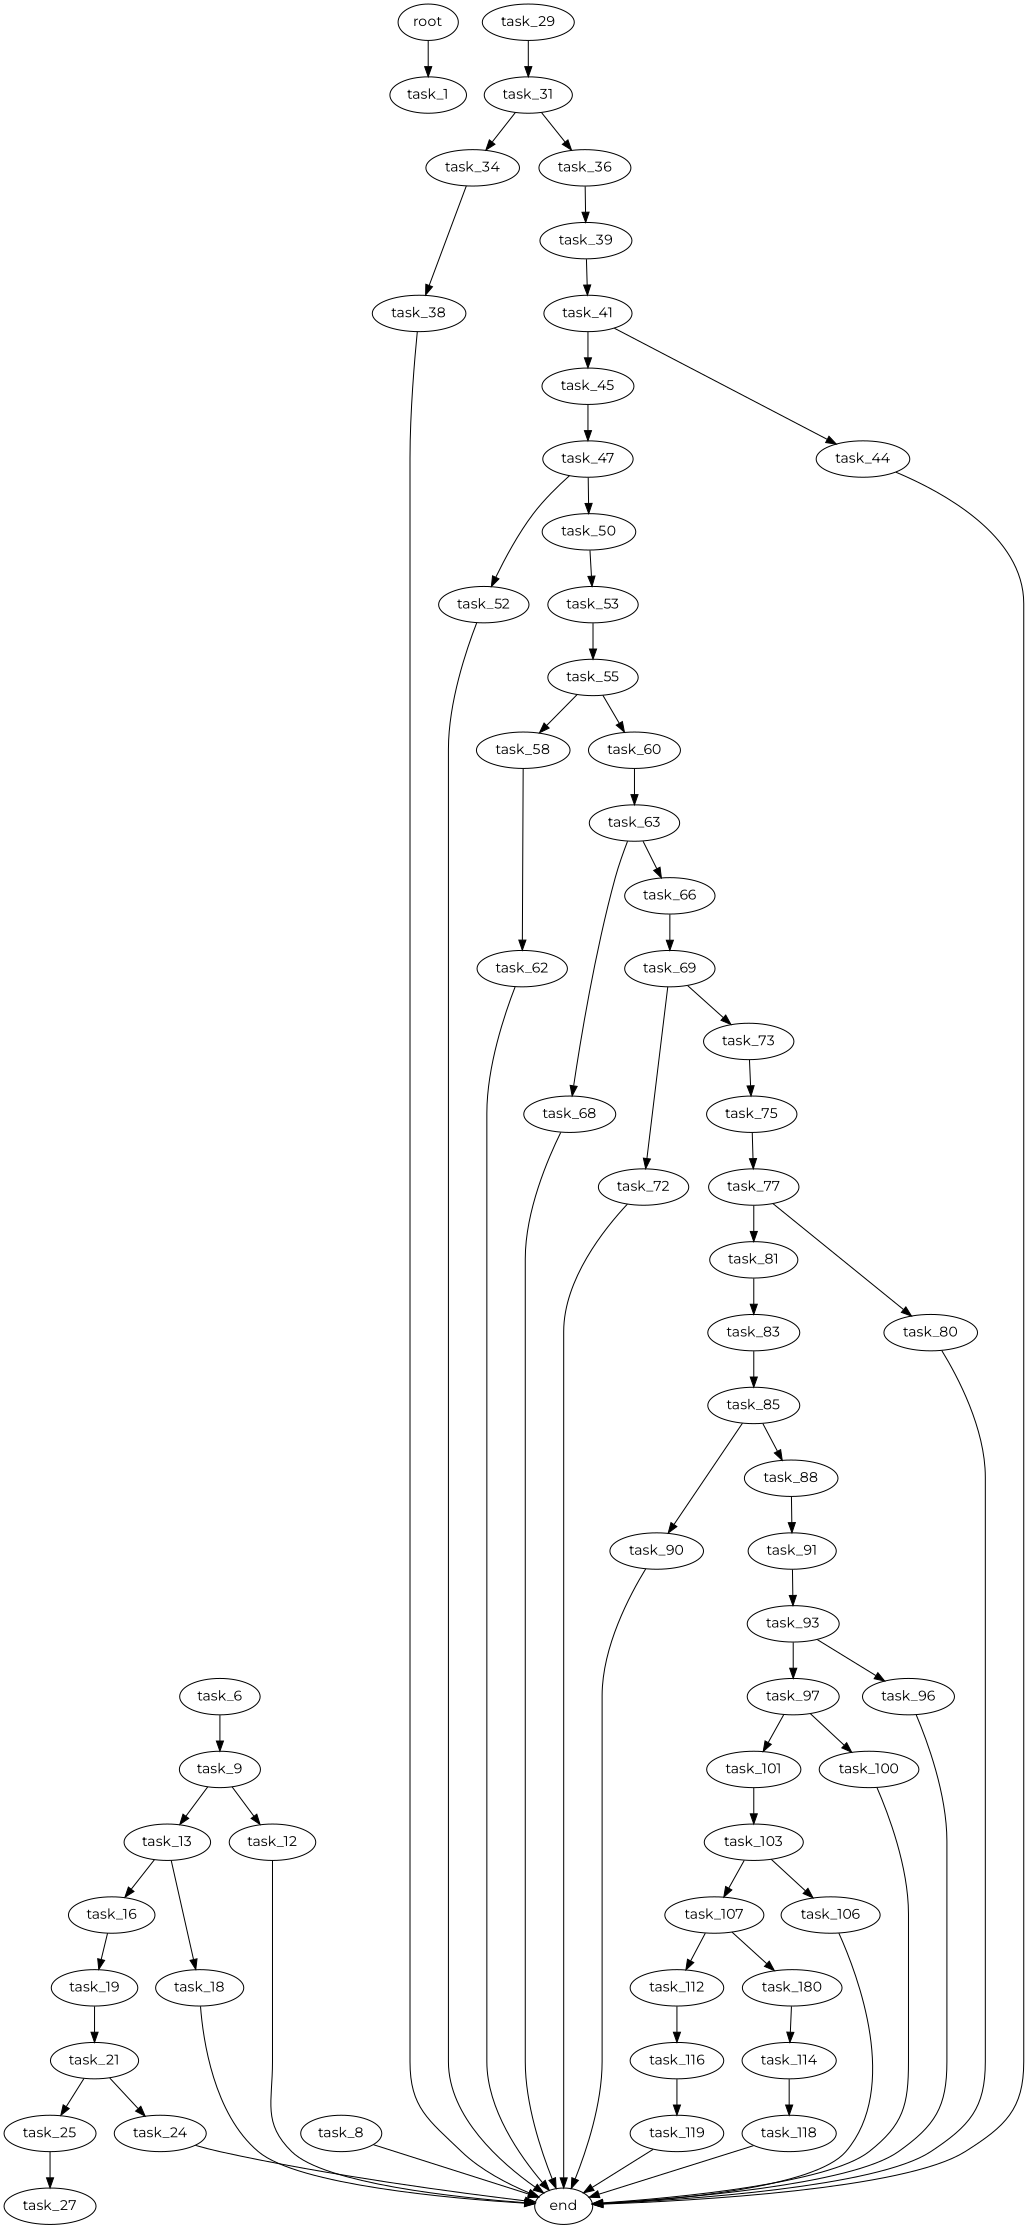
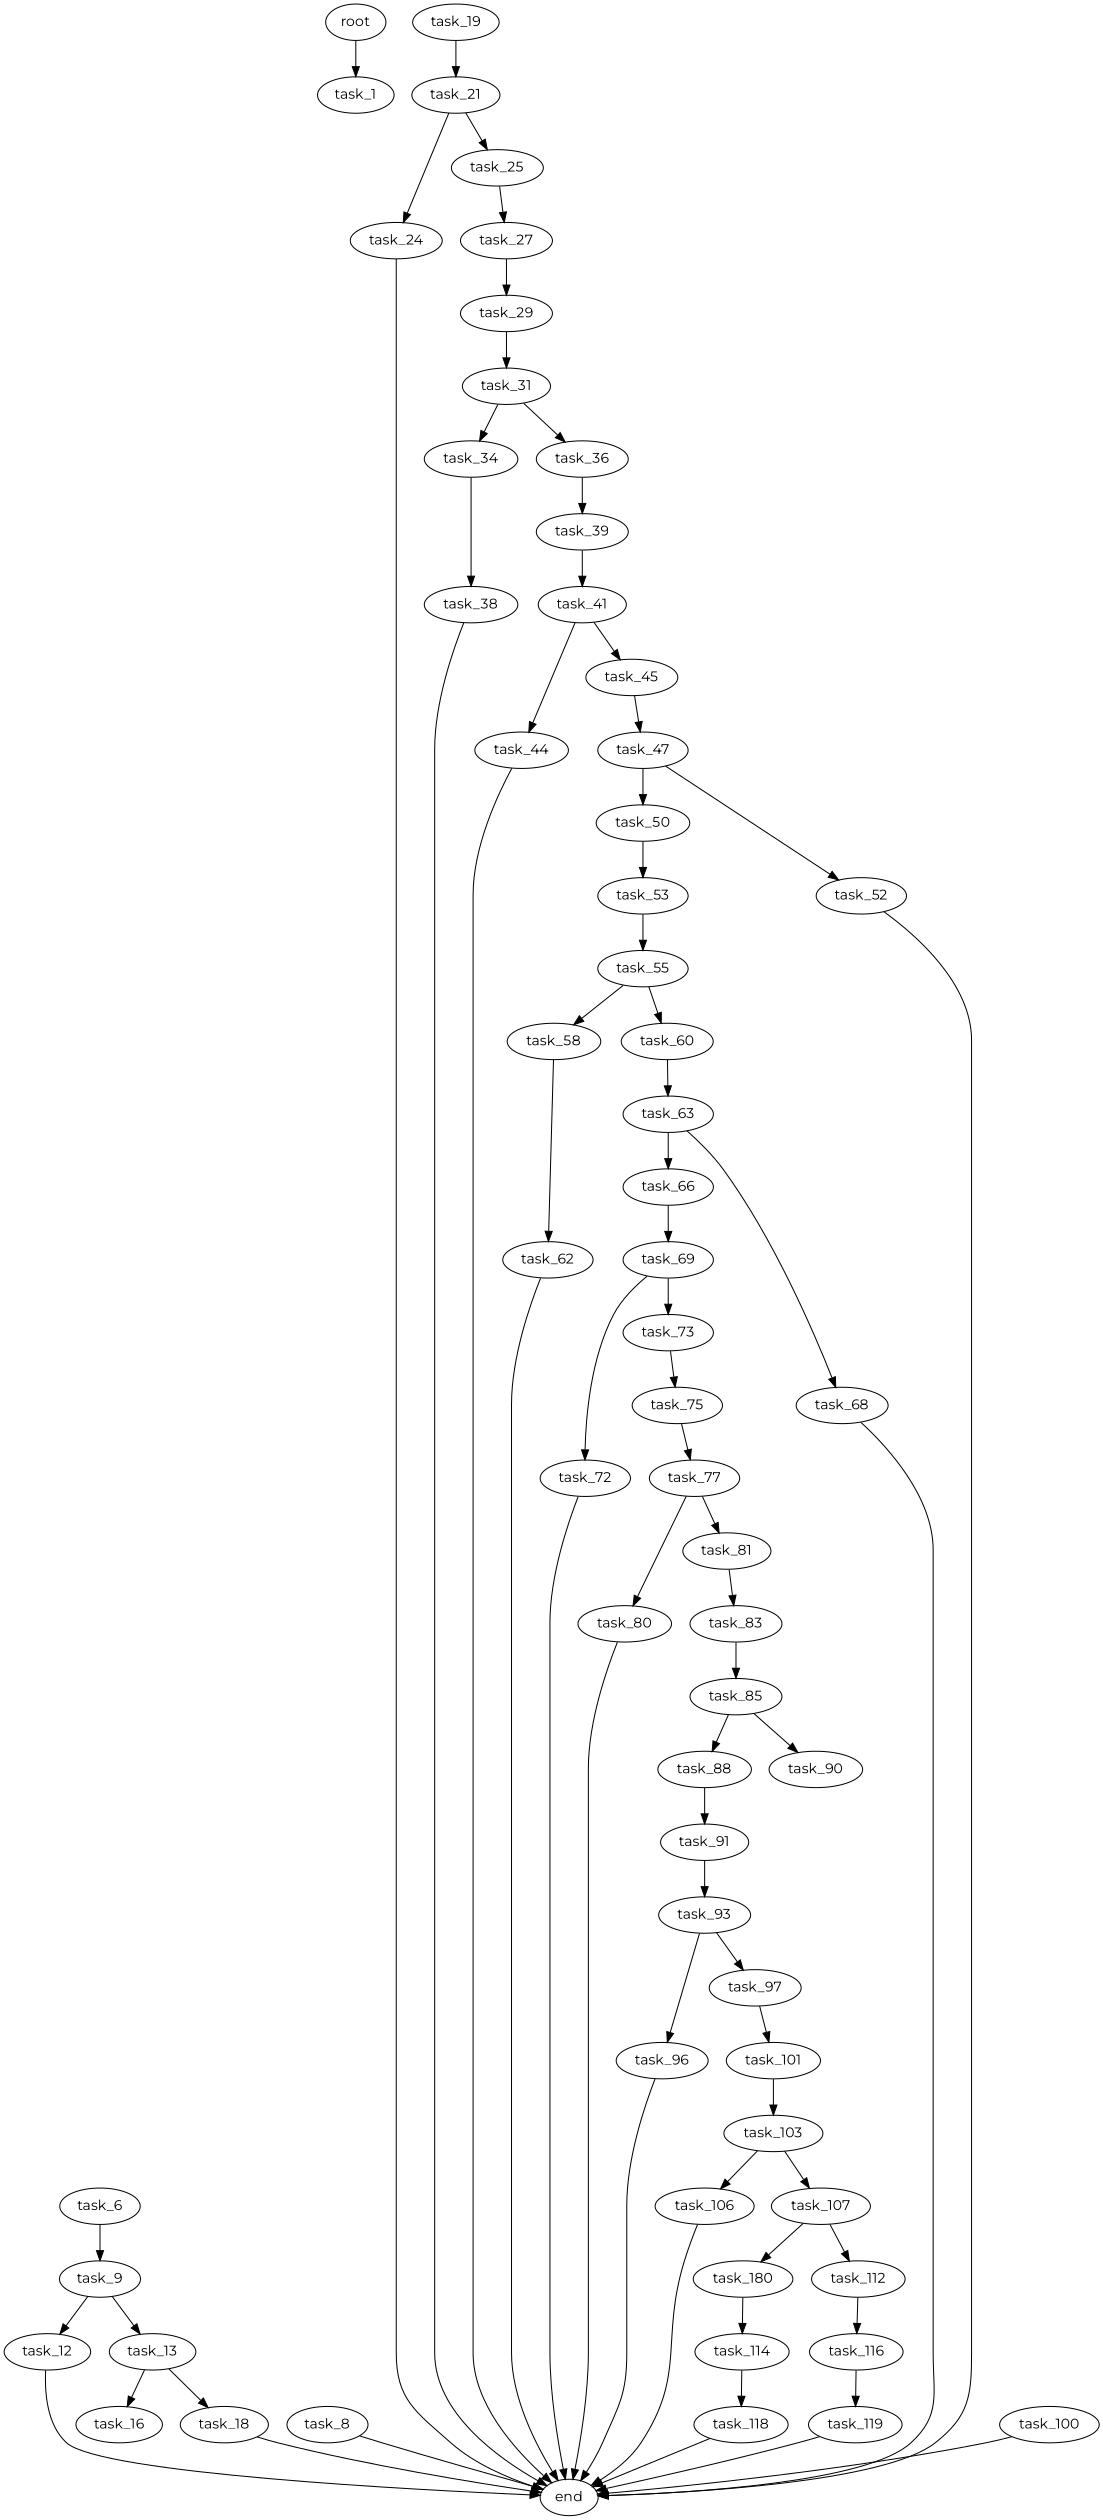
edge "task_27" -> "task_29": added
edge "task_97" -> "task_100": removed
edge "task_90" -> "end": removed
edge "task_16" -> "task_19": removed
